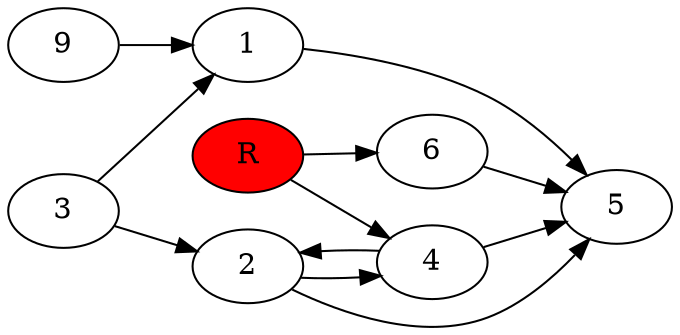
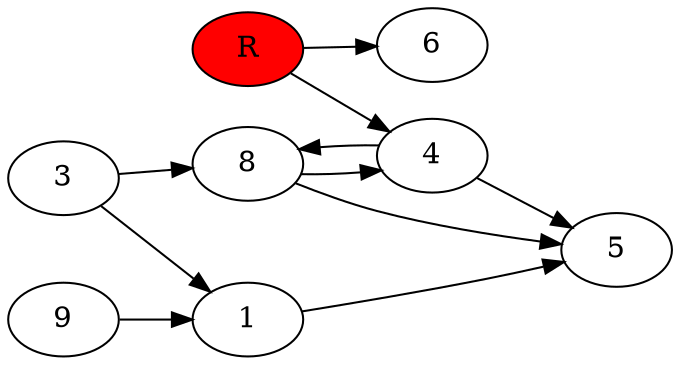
edge "6" -> "5": removed
node "2": label "2" -> "8"
